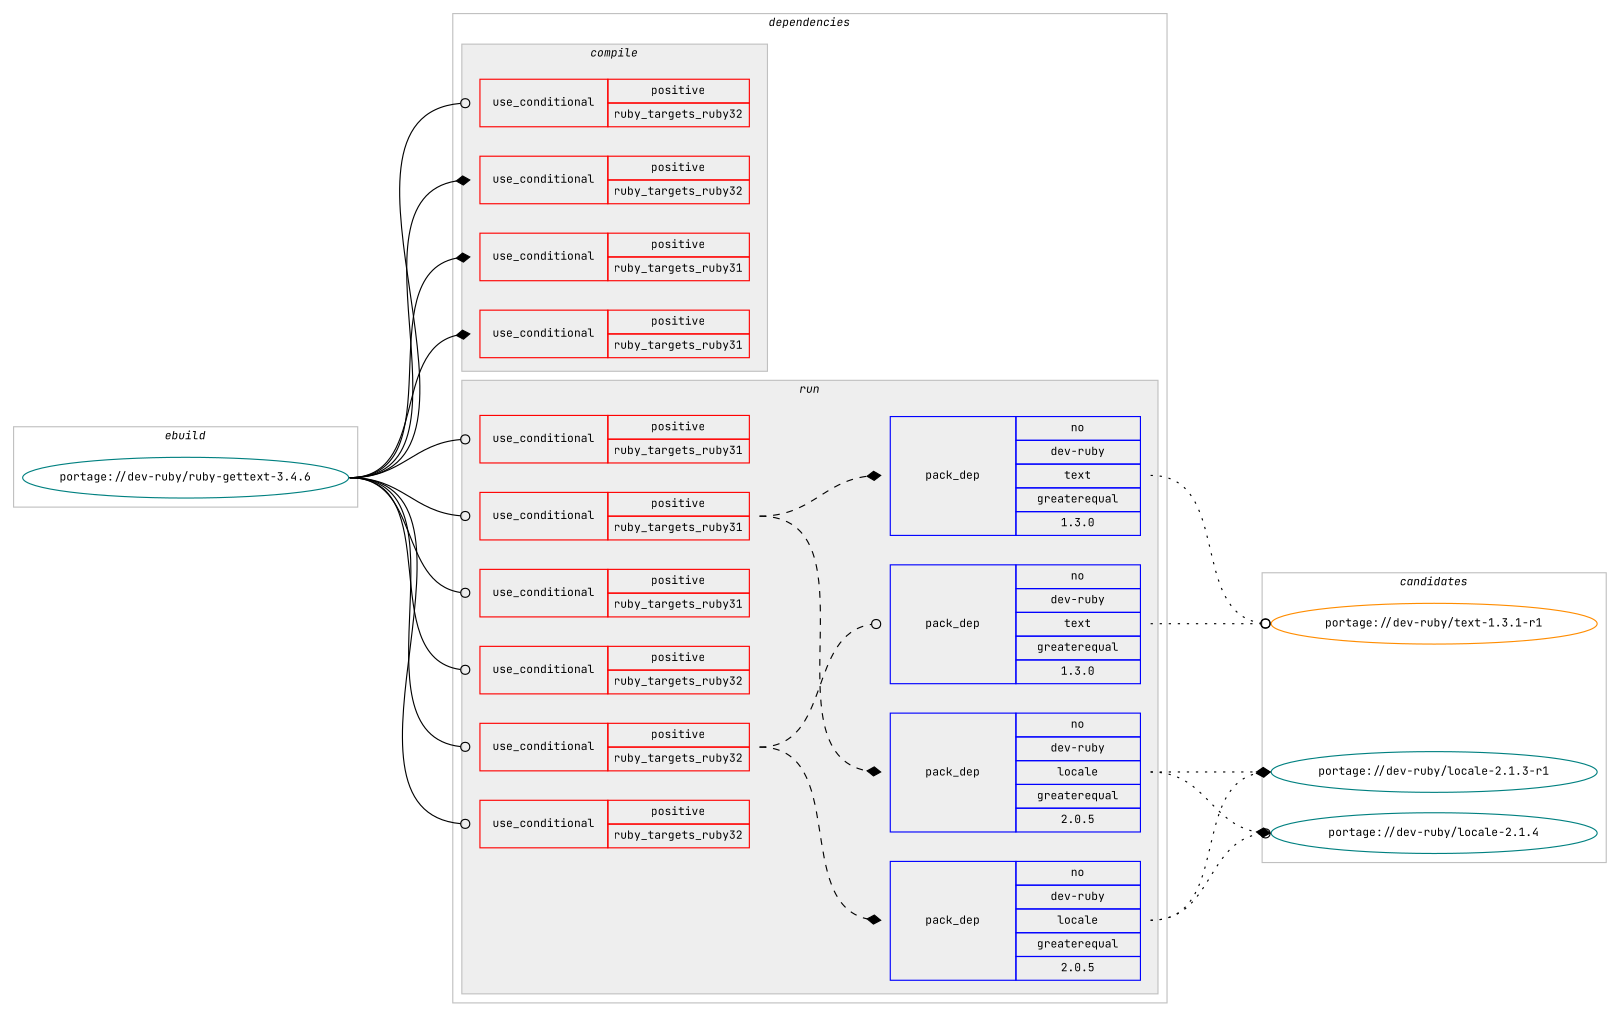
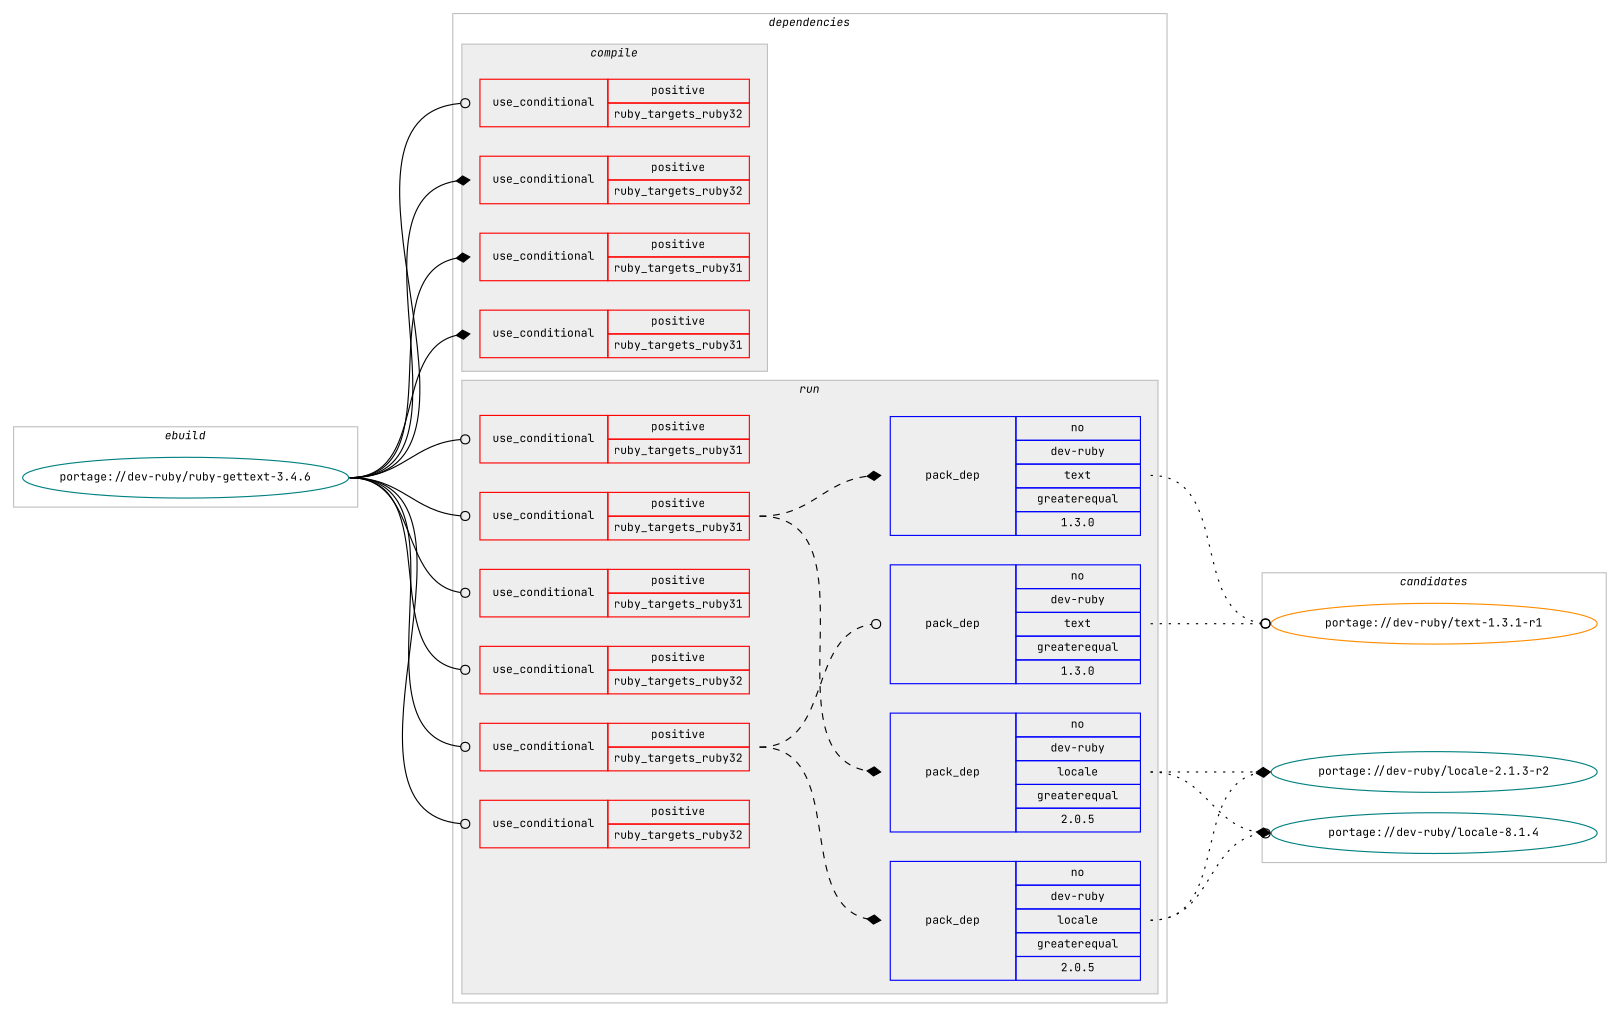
node "portage://dev-ruby/locale-2.1.3-r1": label "portage://dev-ruby/locale-2.1.3-r1" -> "portage://dev-ruby/locale-2.1.3-r2"
node "portage://dev-ruby/locale-2.1.4": label "portage://dev-ruby/locale-2.1.4" -> "portage://dev-ruby/locale-8.1.4"
